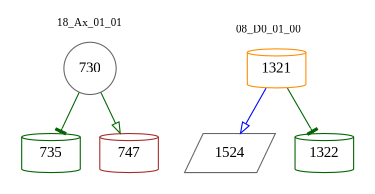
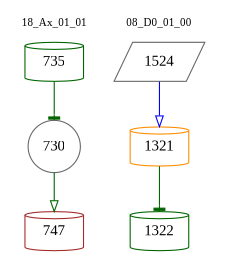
edge "1321" -> "1524": reversed
edge "730" -> "735": reversed
